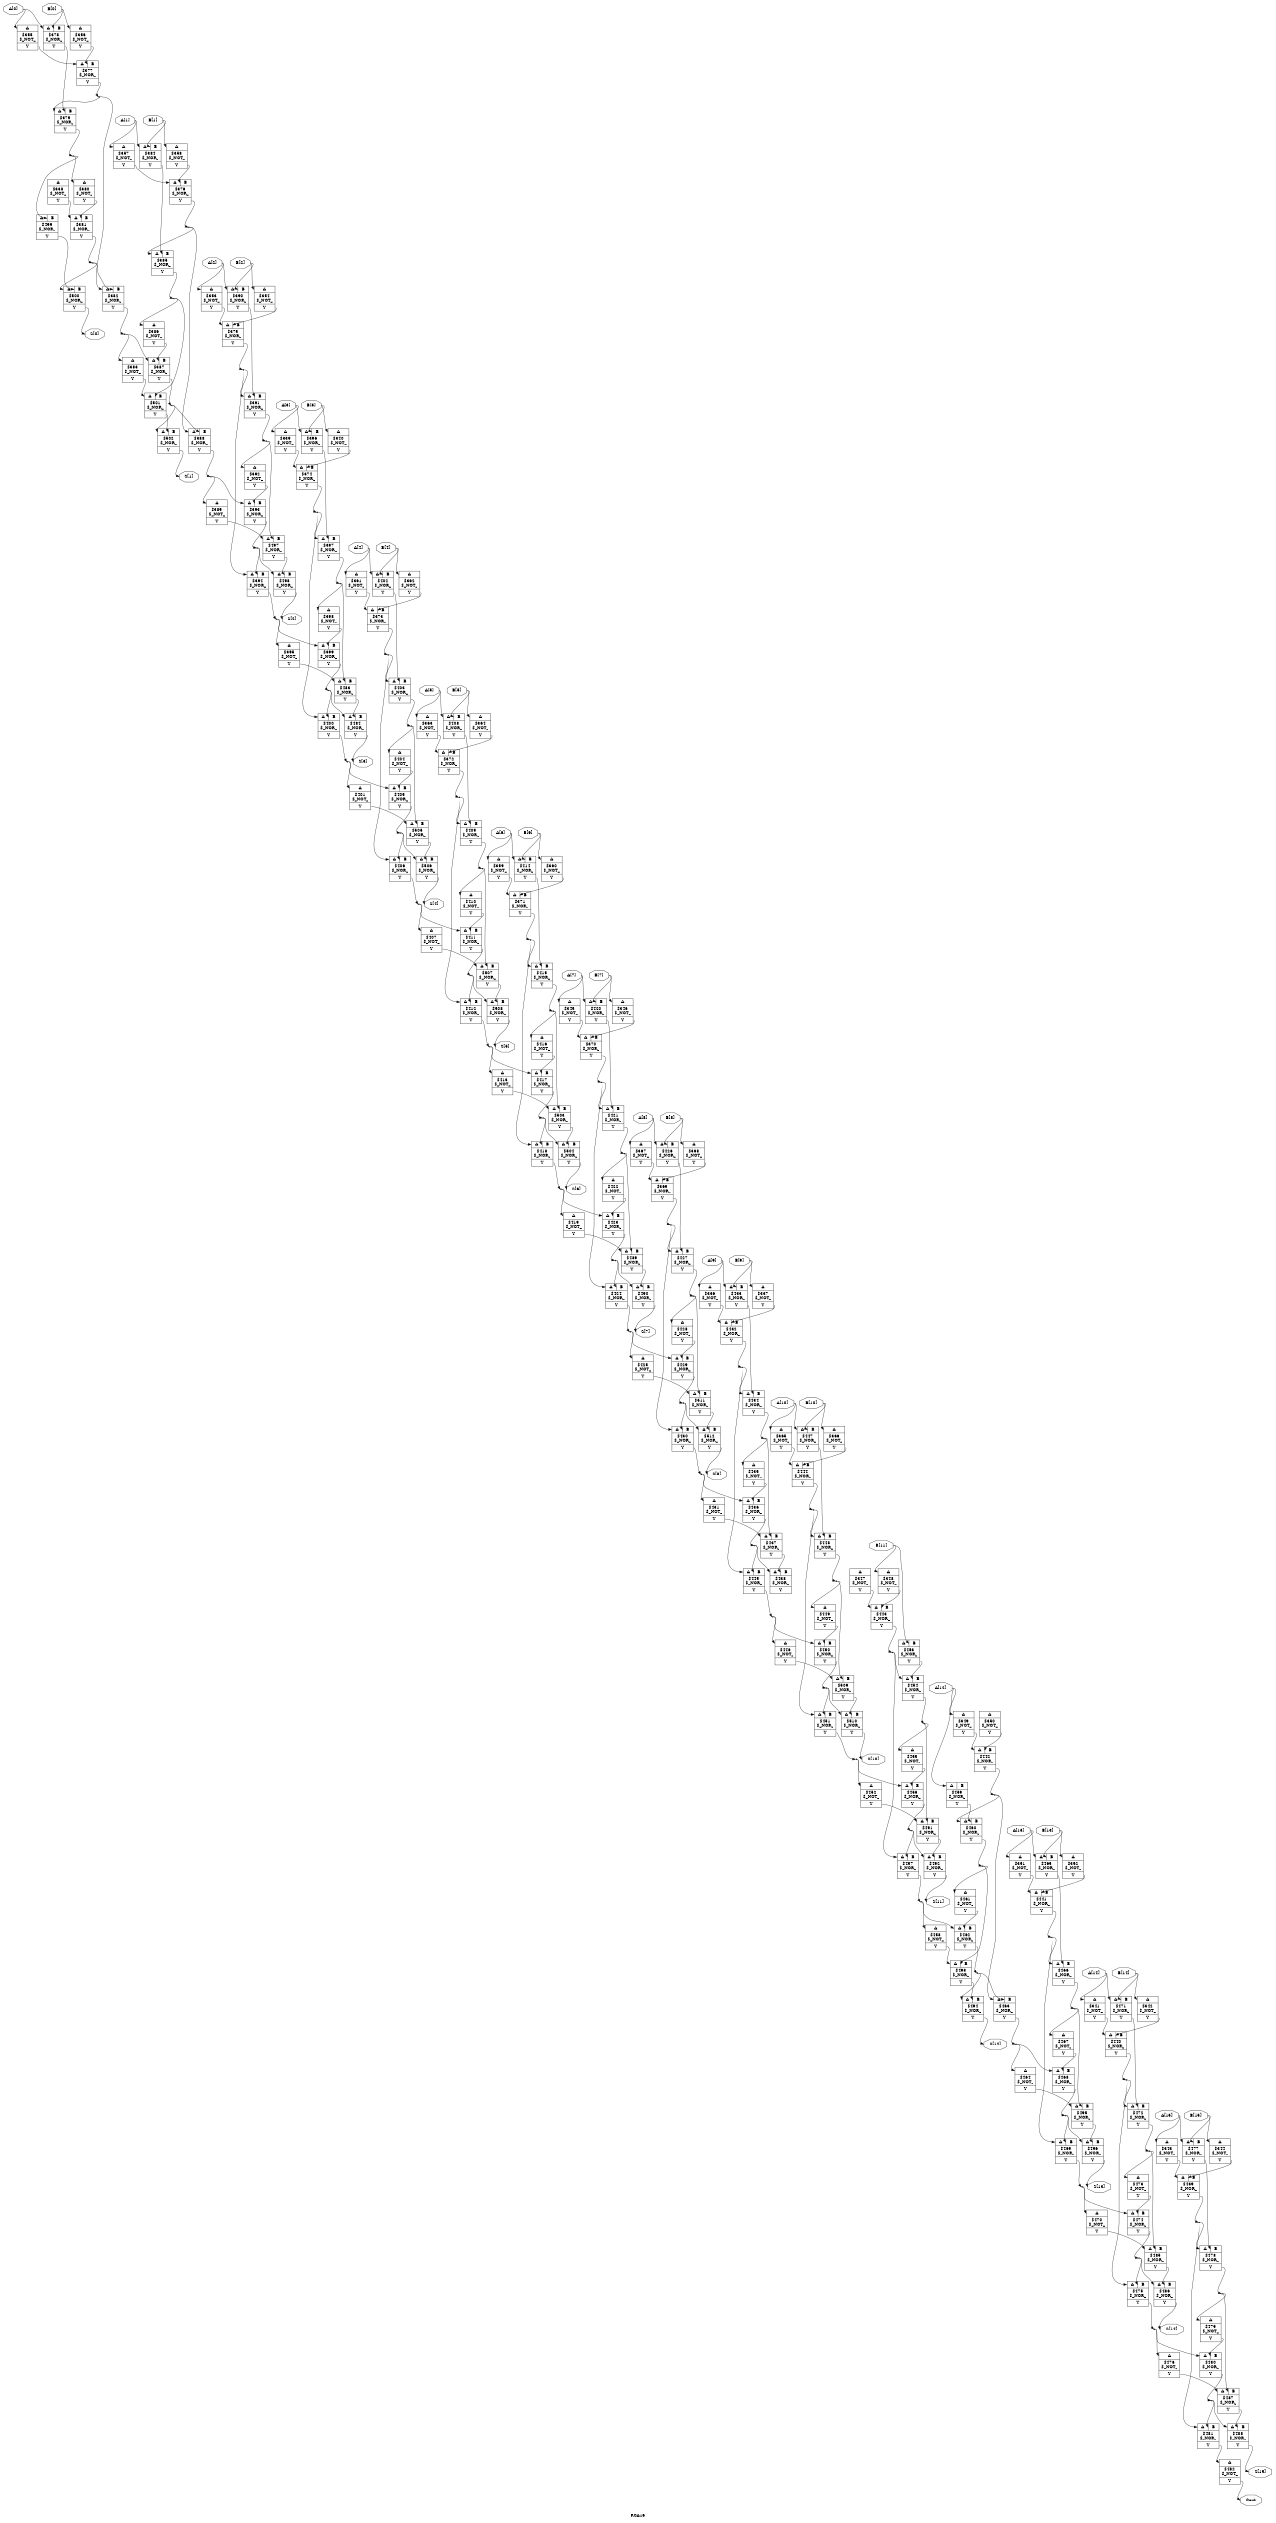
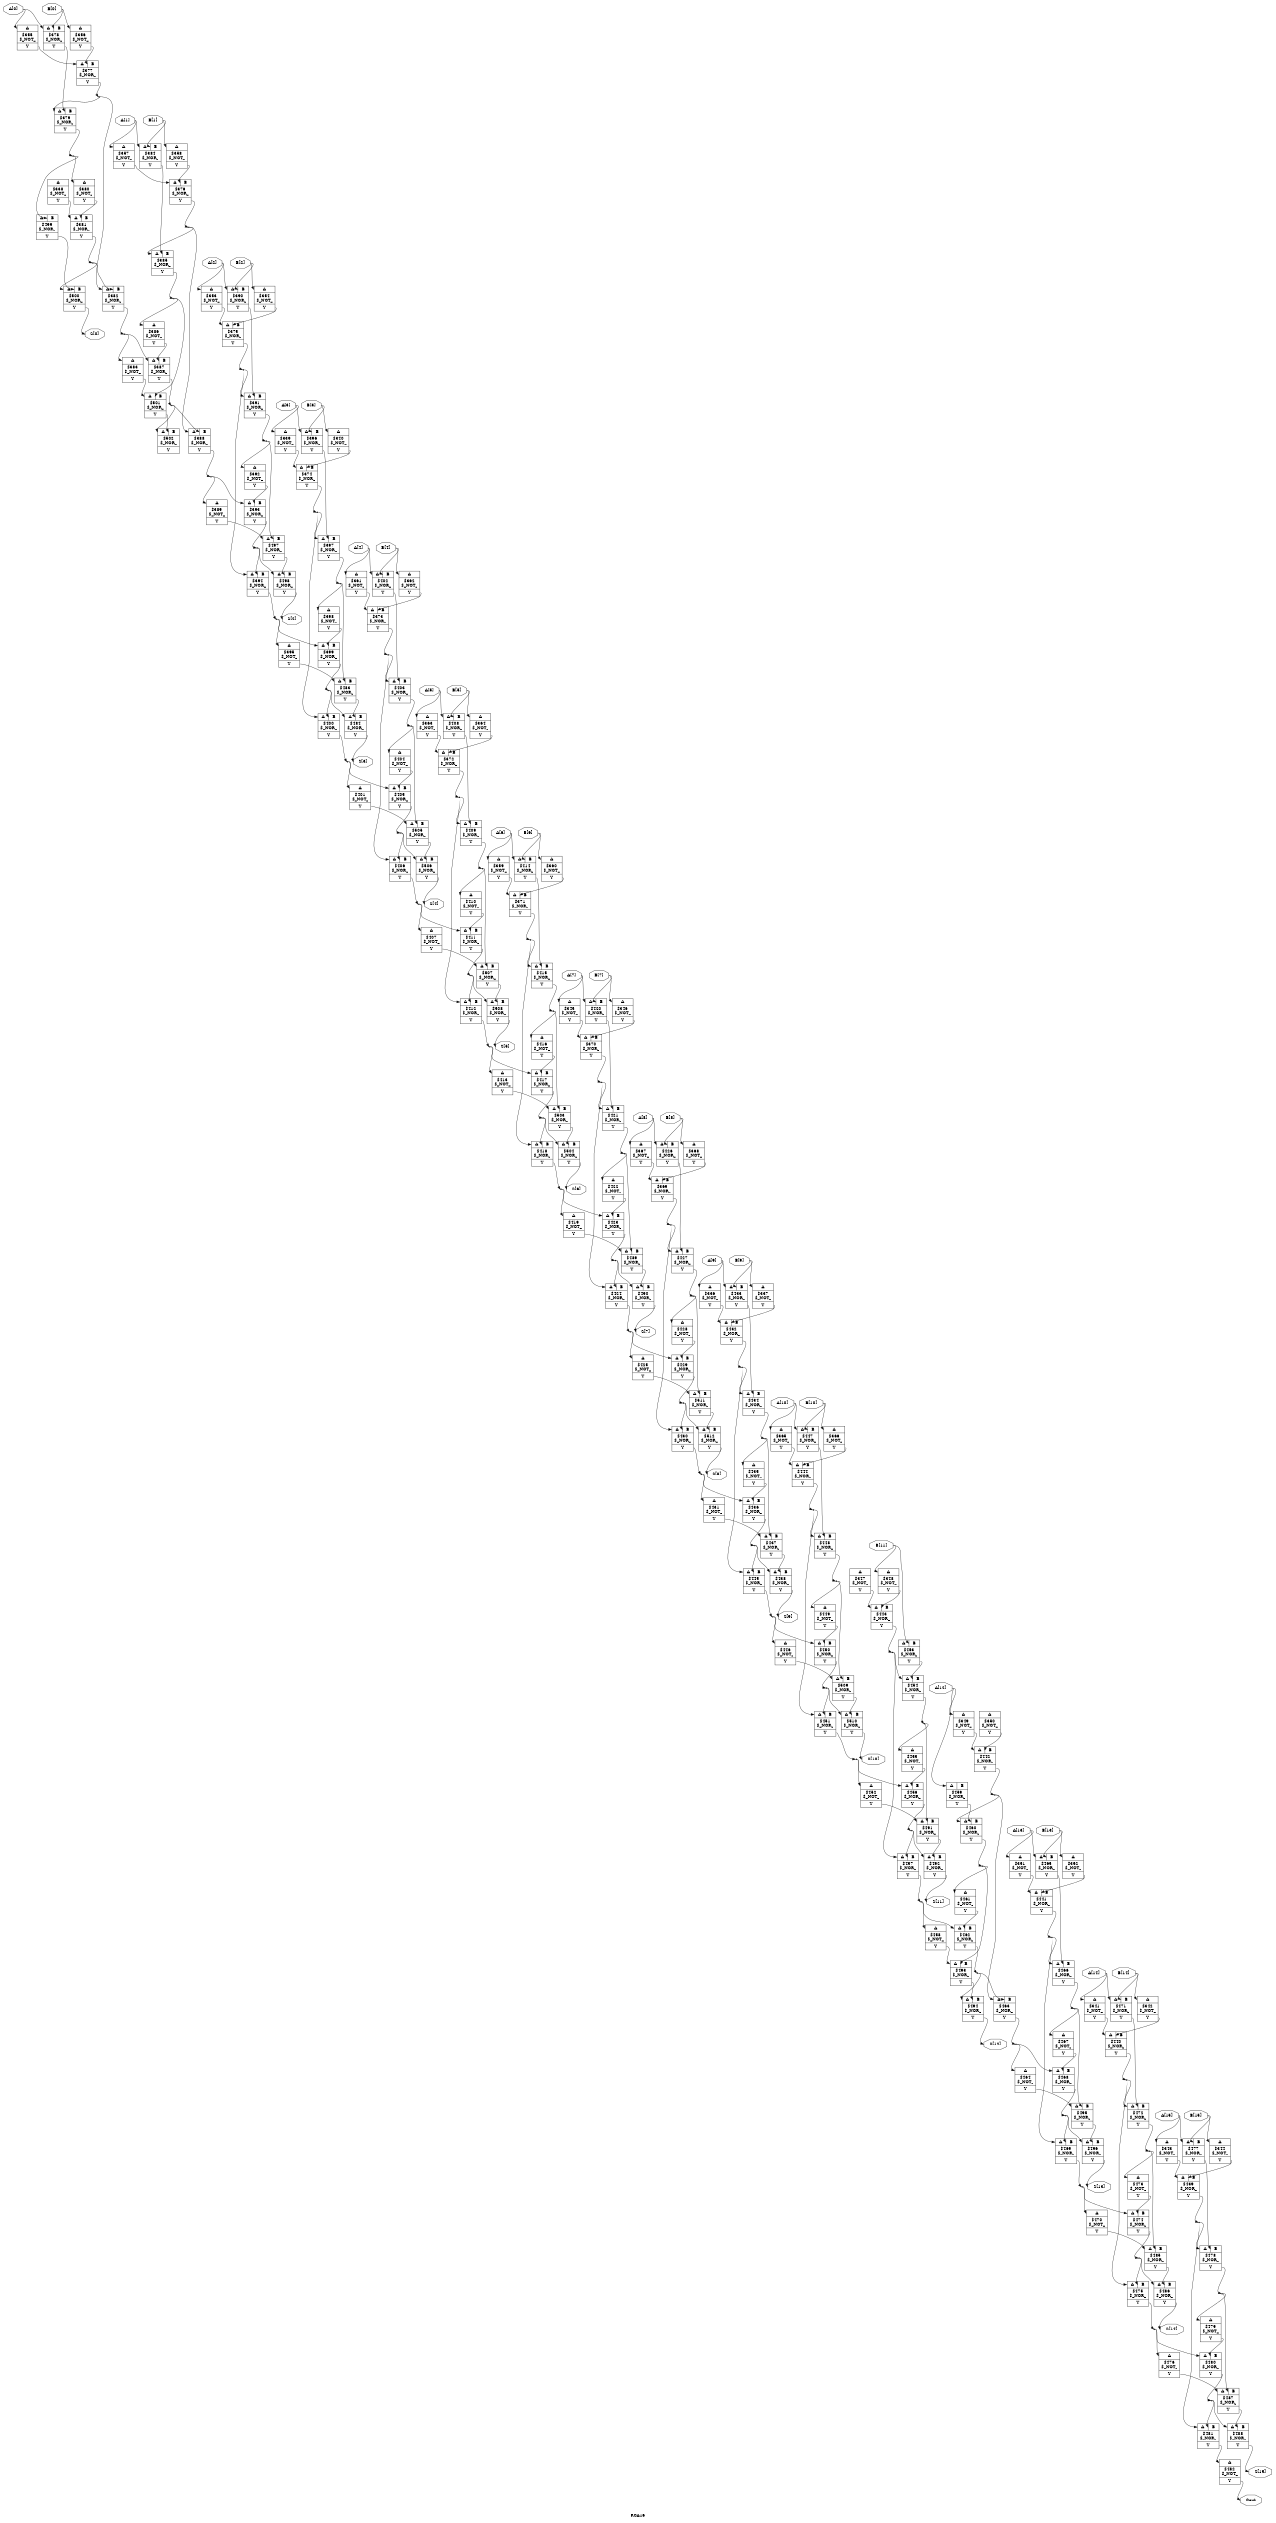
node "S[1]": removed
node "S[9]": added
